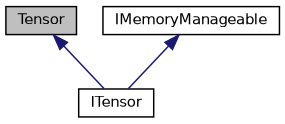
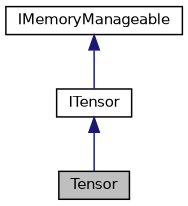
edge "ITensor" -> "Tensor": reversed
